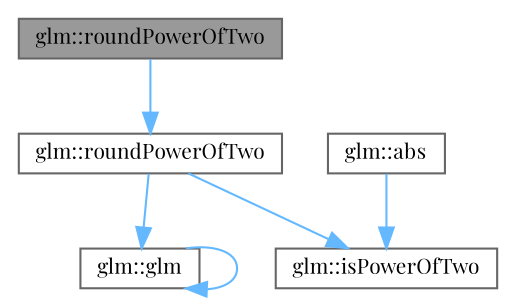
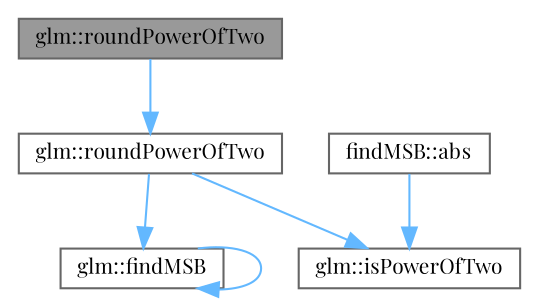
node "glm::abs": label "glm::abs" -> "findMSB::abs"
node "glm::glm": label "glm::glm" -> "glm::findMSB"
